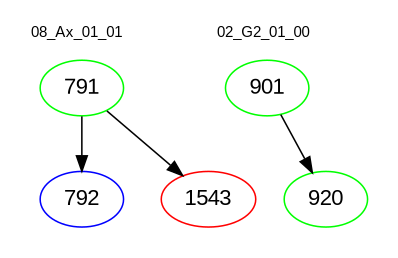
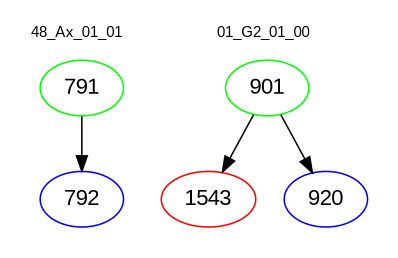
cluster "08_Ax_01_01": label "08_Ax_01_01" -> "48_Ax_01_01"
cluster "02_G2_01_00": label "02_G2_01_00" -> "01_G2_01_00"
edge "791" -> "1543": now "901" -> "1543"
node "920": color green -> blue
